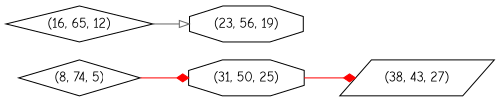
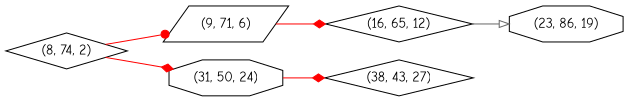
node "(9, 71, 6)": added
node "(23, 56, 19)": label "(23, 56, 19)" -> "(23, 86, 19)"
node "(8, 74, 5)": label "(8, 74, 5)" -> "(8, 74, 2)"
node "(31, 50, 25)": label "(31, 50, 25)" -> "(31, 50, 24)"
node "(38, 43, 27)": shape parallelogram -> diamond
